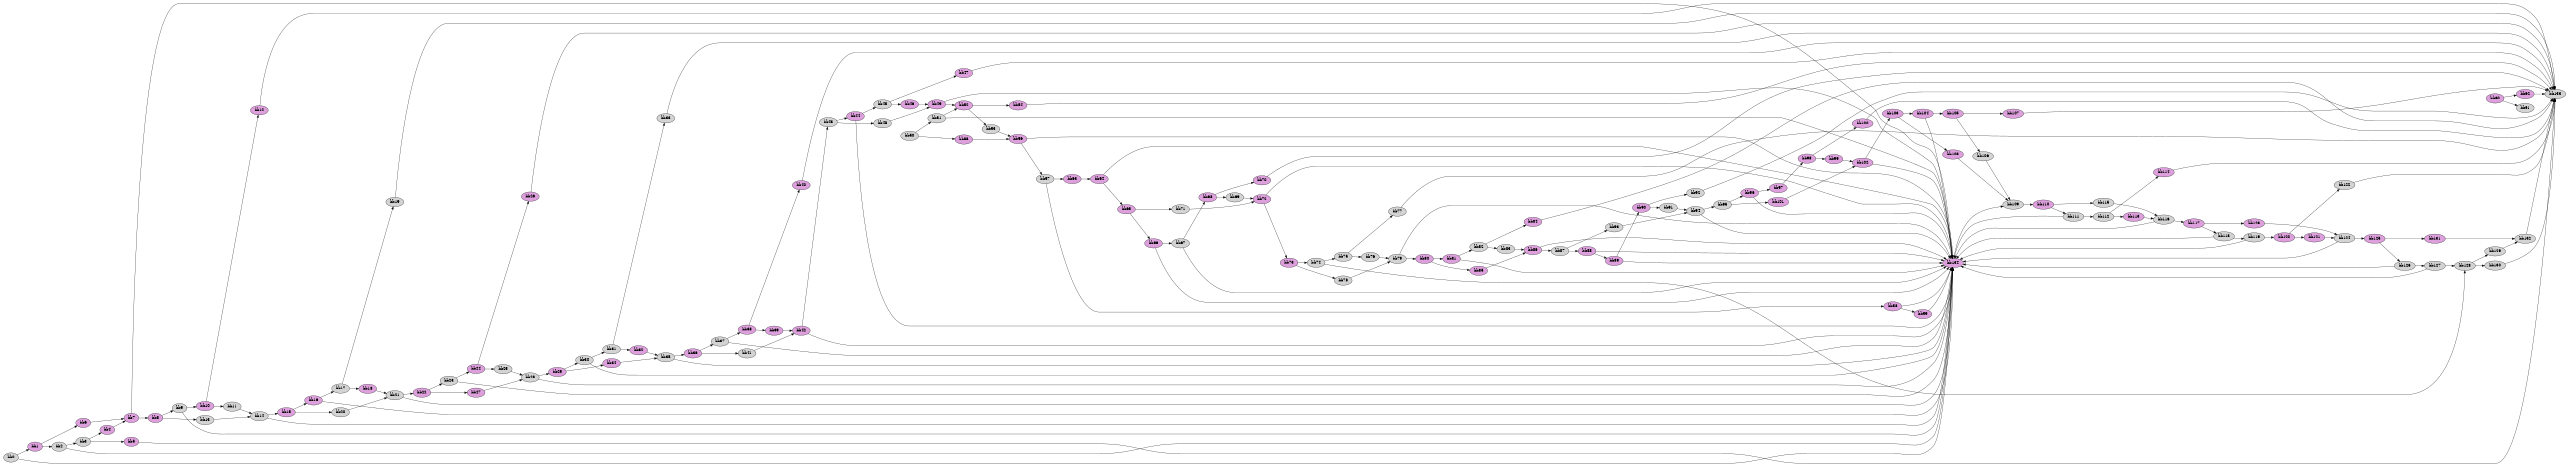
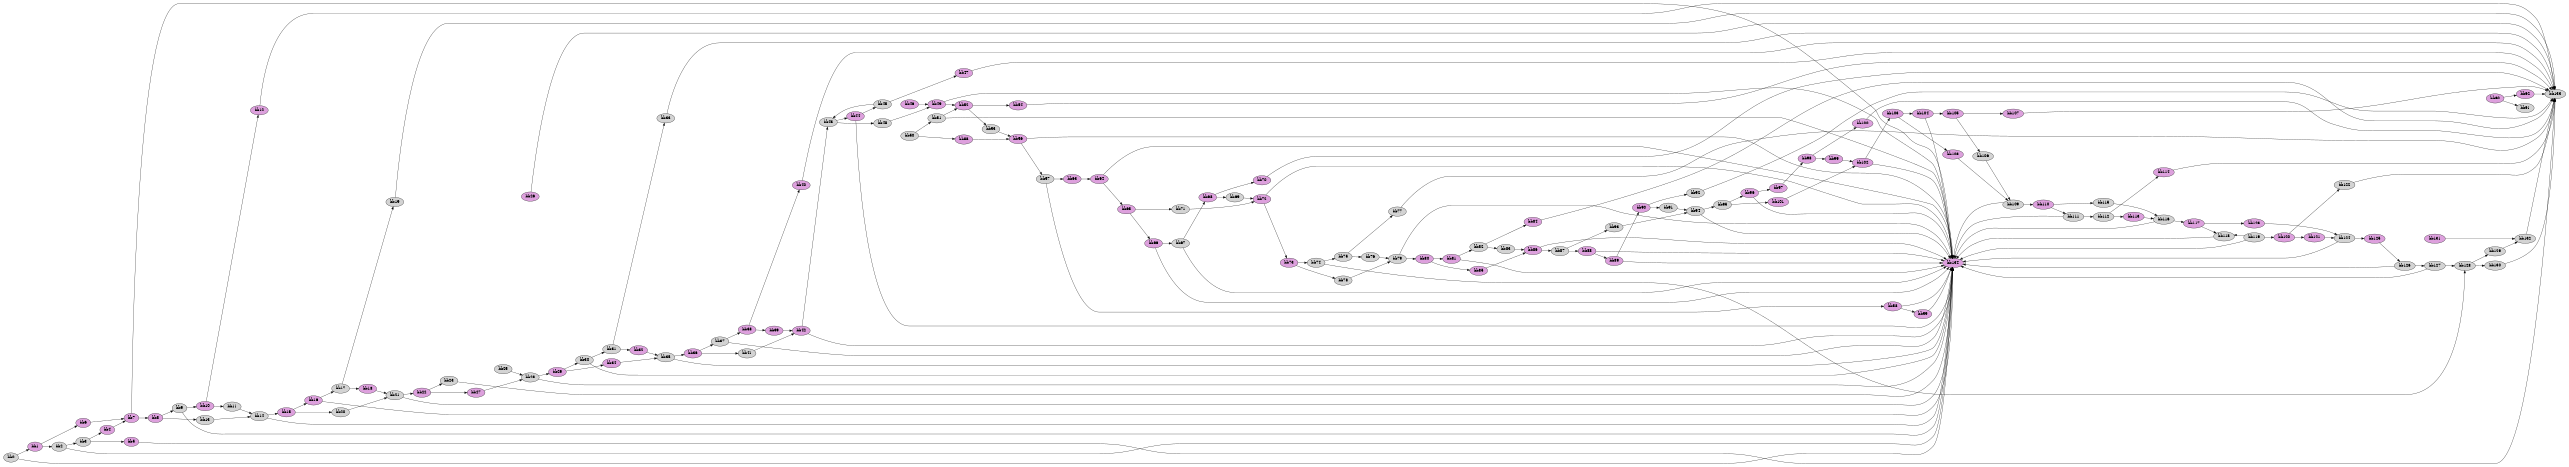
edge "bb45" -> "bb46": now "bb45" -> "bb43"
edge "bb134" -> "bb109": reversed
edge "bb118" -> "bb119": reversed
edge "bb125" -> "bb131": removed
node "bb24": removed
